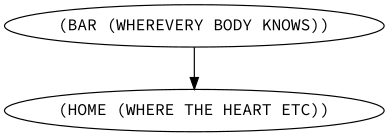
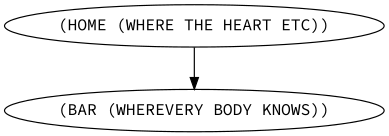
edge "(BAR (WHEREVERY BODY KNOWS))" -> "(HOME (WHERE THE HEART ETC))": reversed
